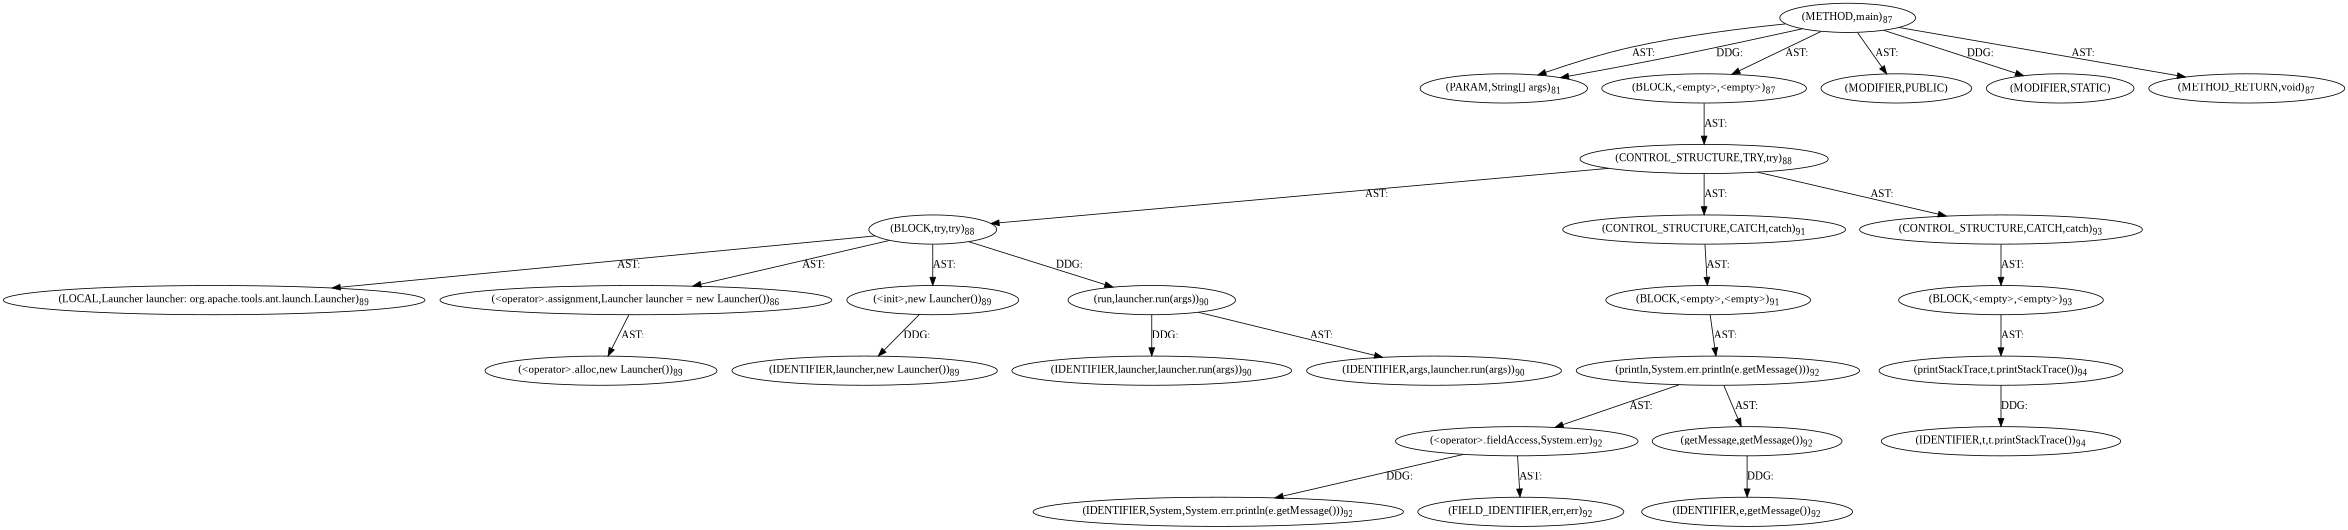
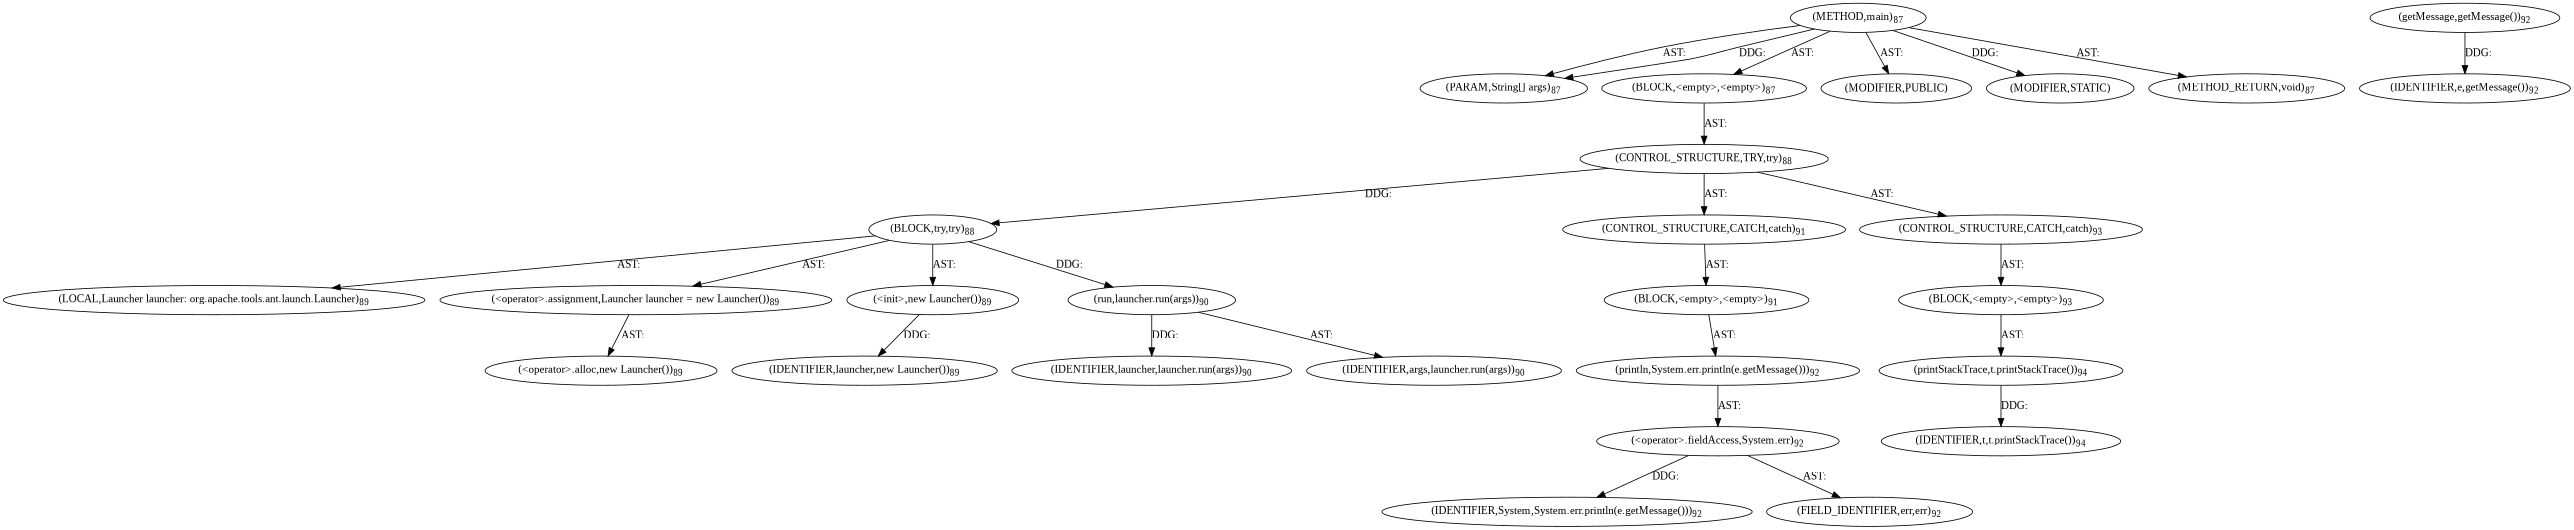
node "(PARAM,String[] args)": text "81" -> "87"
edge "(CONTROL_STRUCTURE,TRY,try)" -> "(BLOCK,try,try)": label "AST: " -> "DDG: "
node "(<operator>.assignment,Launcher launcher = new Launcher())": text "86" -> "89"
edge "(println,System.err.println(e.getMessage()))" -> "(getMessage,getMessage())": removed, label "AST:"
